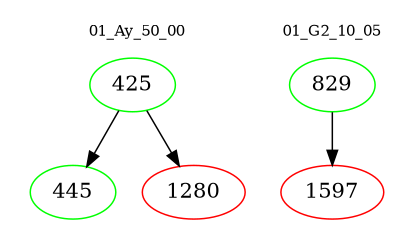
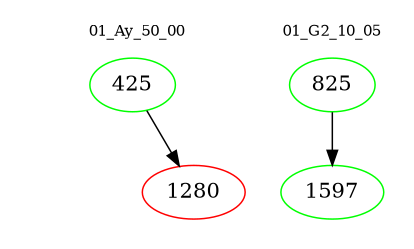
node "829": label "829" -> "825"
node "445": removed
node "1597": color red -> green
